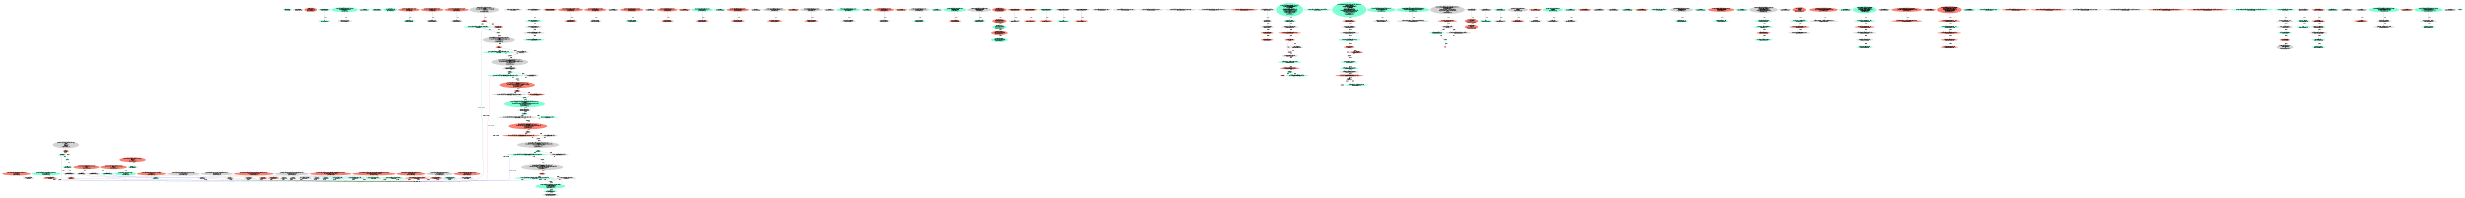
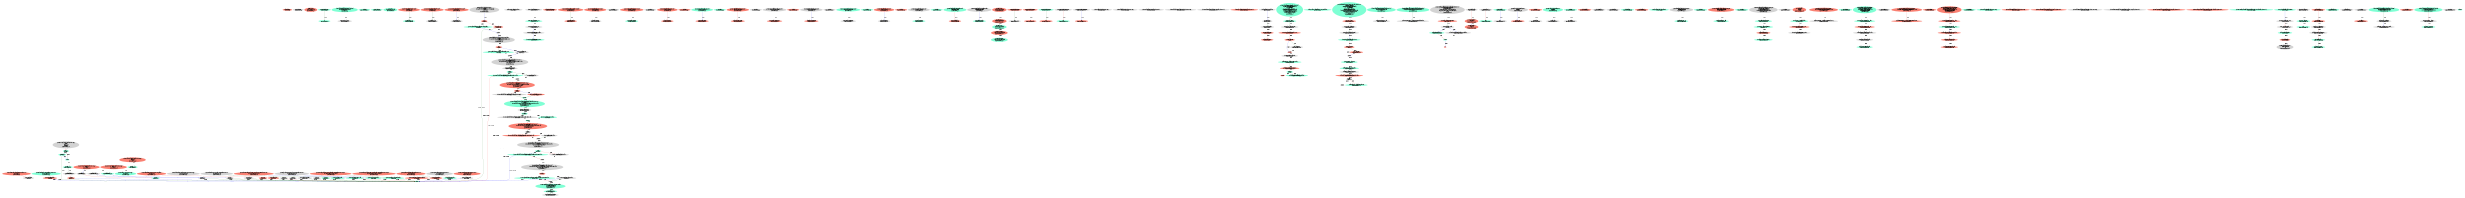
node "2_ address public owner; 12-new_variable-3-3": fillcolor aquamarine -> salmon
node "114_ if_a == 0 631-if-115-117": fillcolor salmon -> aquamarine
